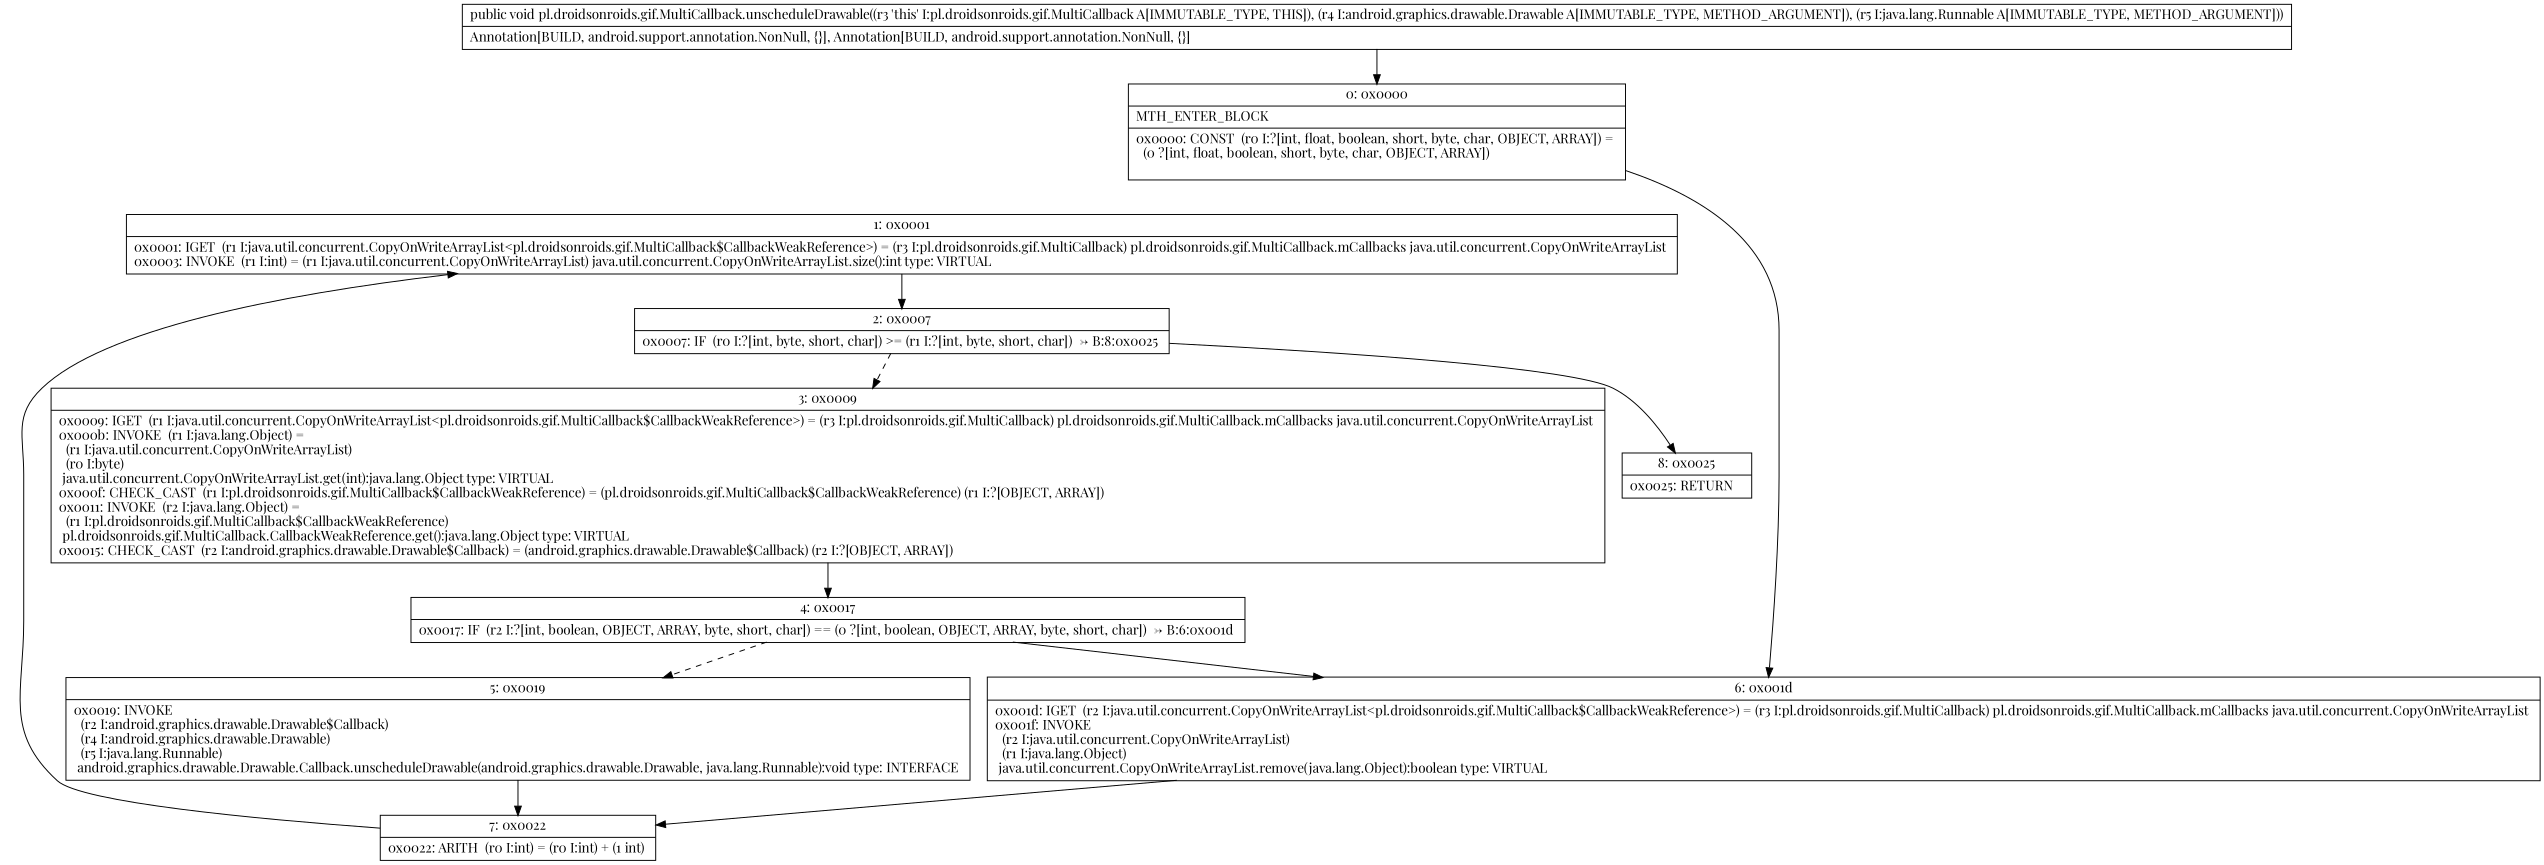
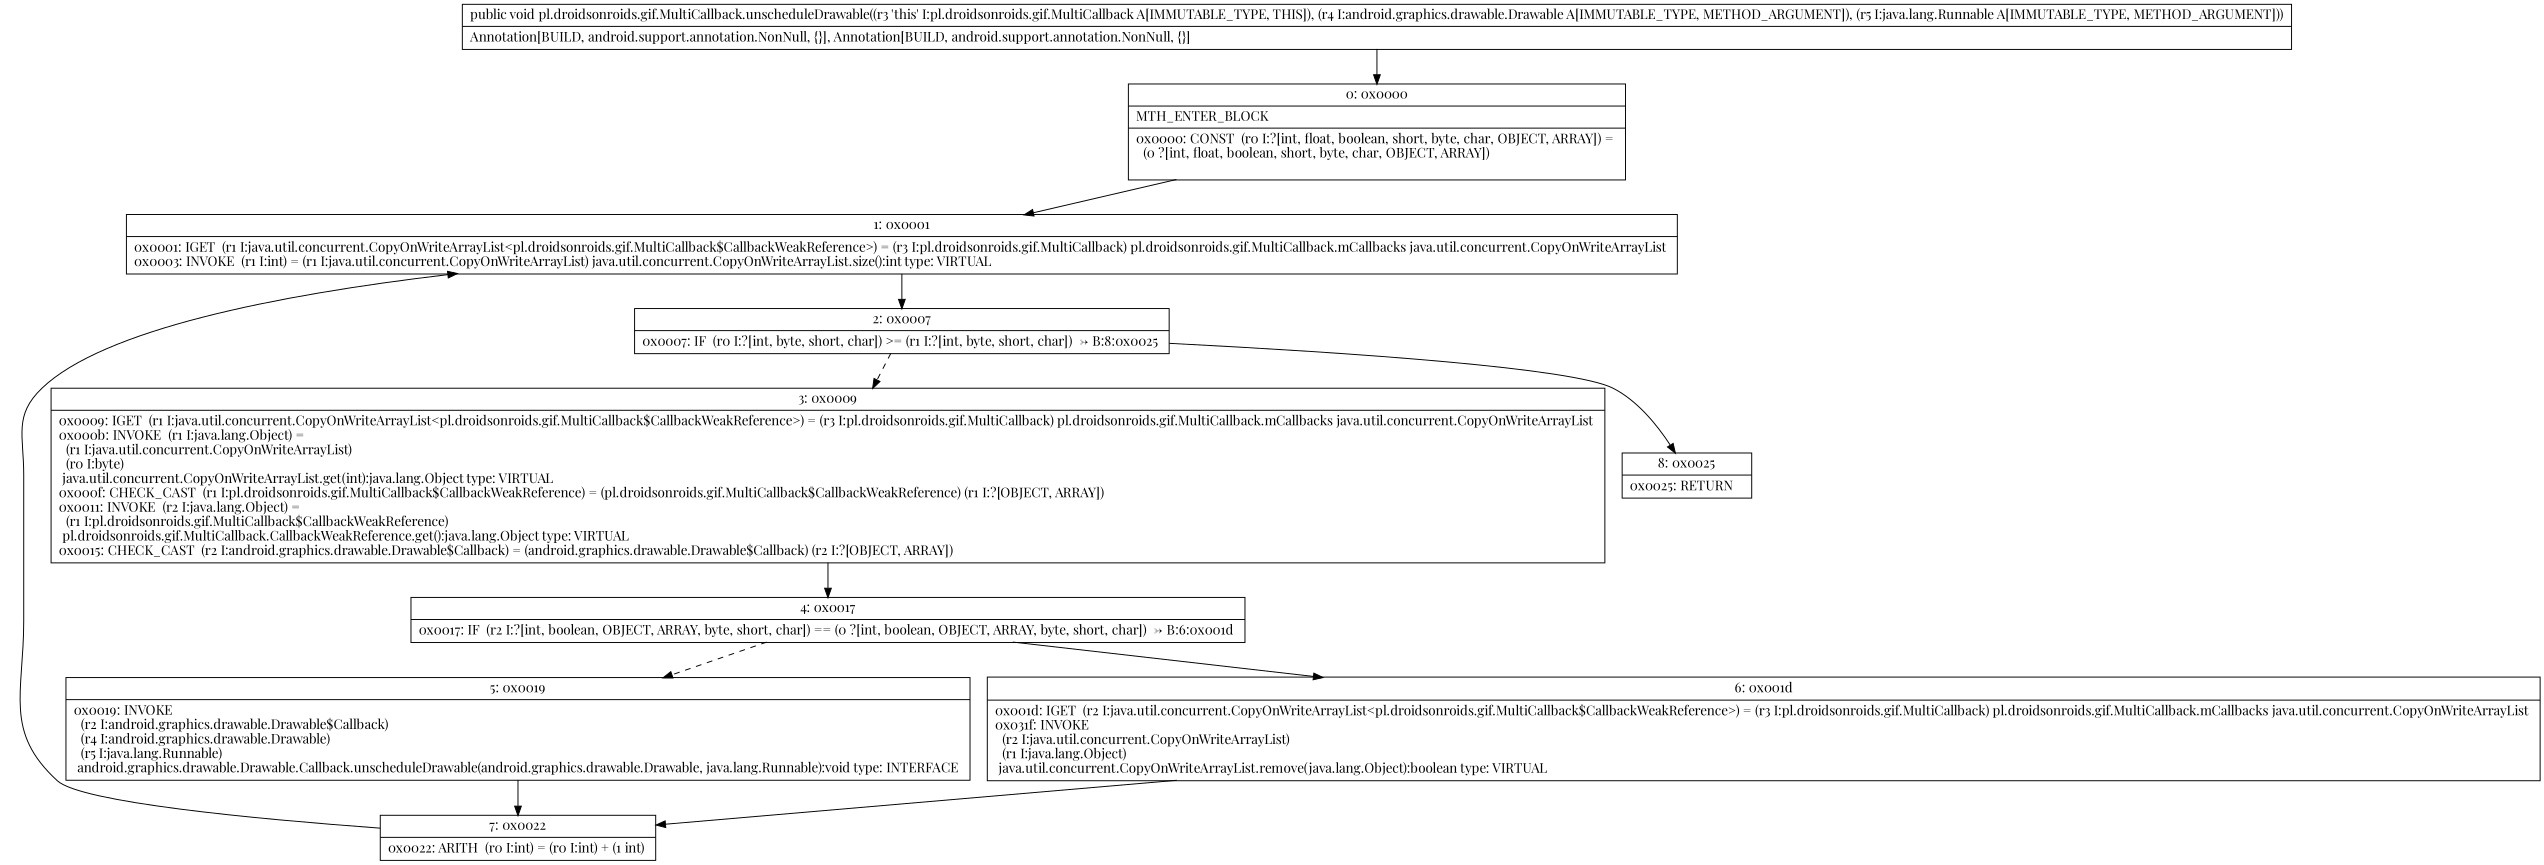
edge "0: 0x0000" -> "6: 0x001d": now "0: 0x0000" -> "1: 0x0001"
node "6: 0x001d": text "0x001f: INVOKE" -> "0x031f: INVOKE"
